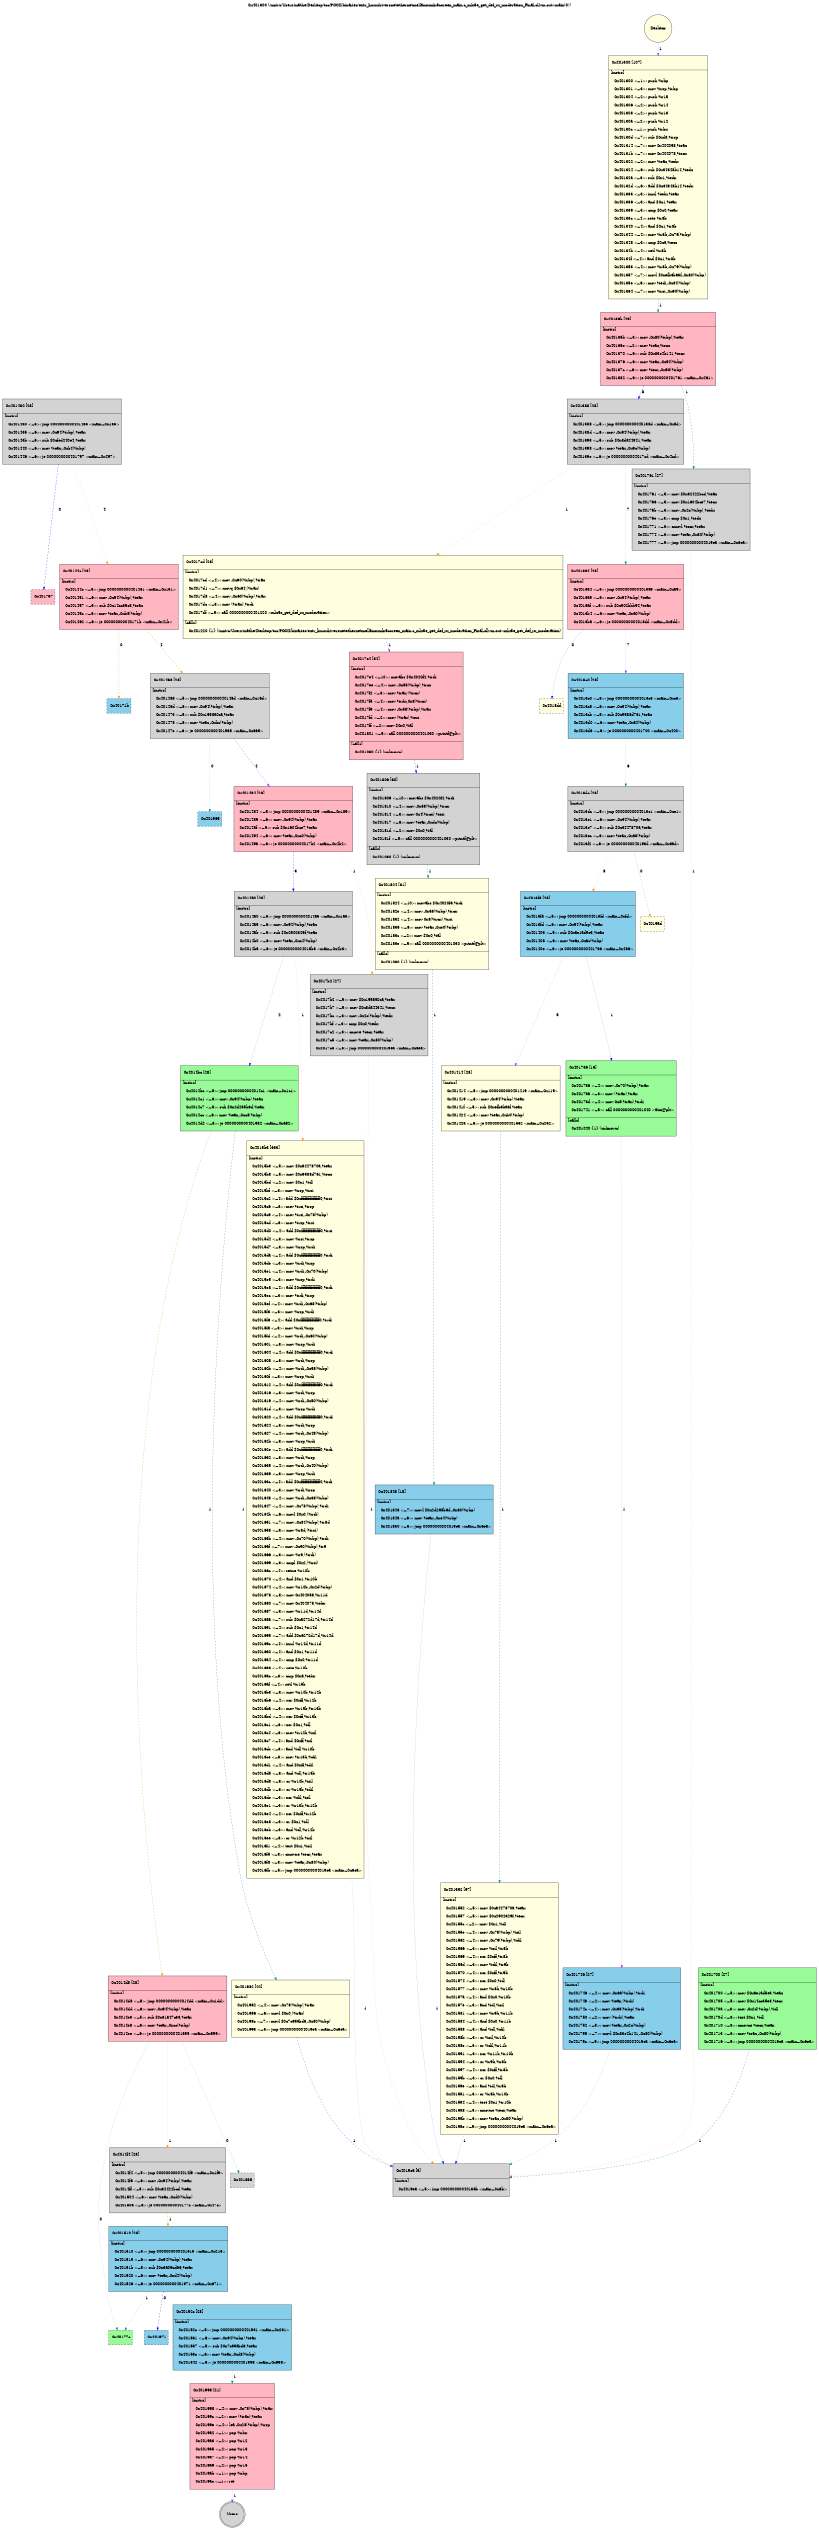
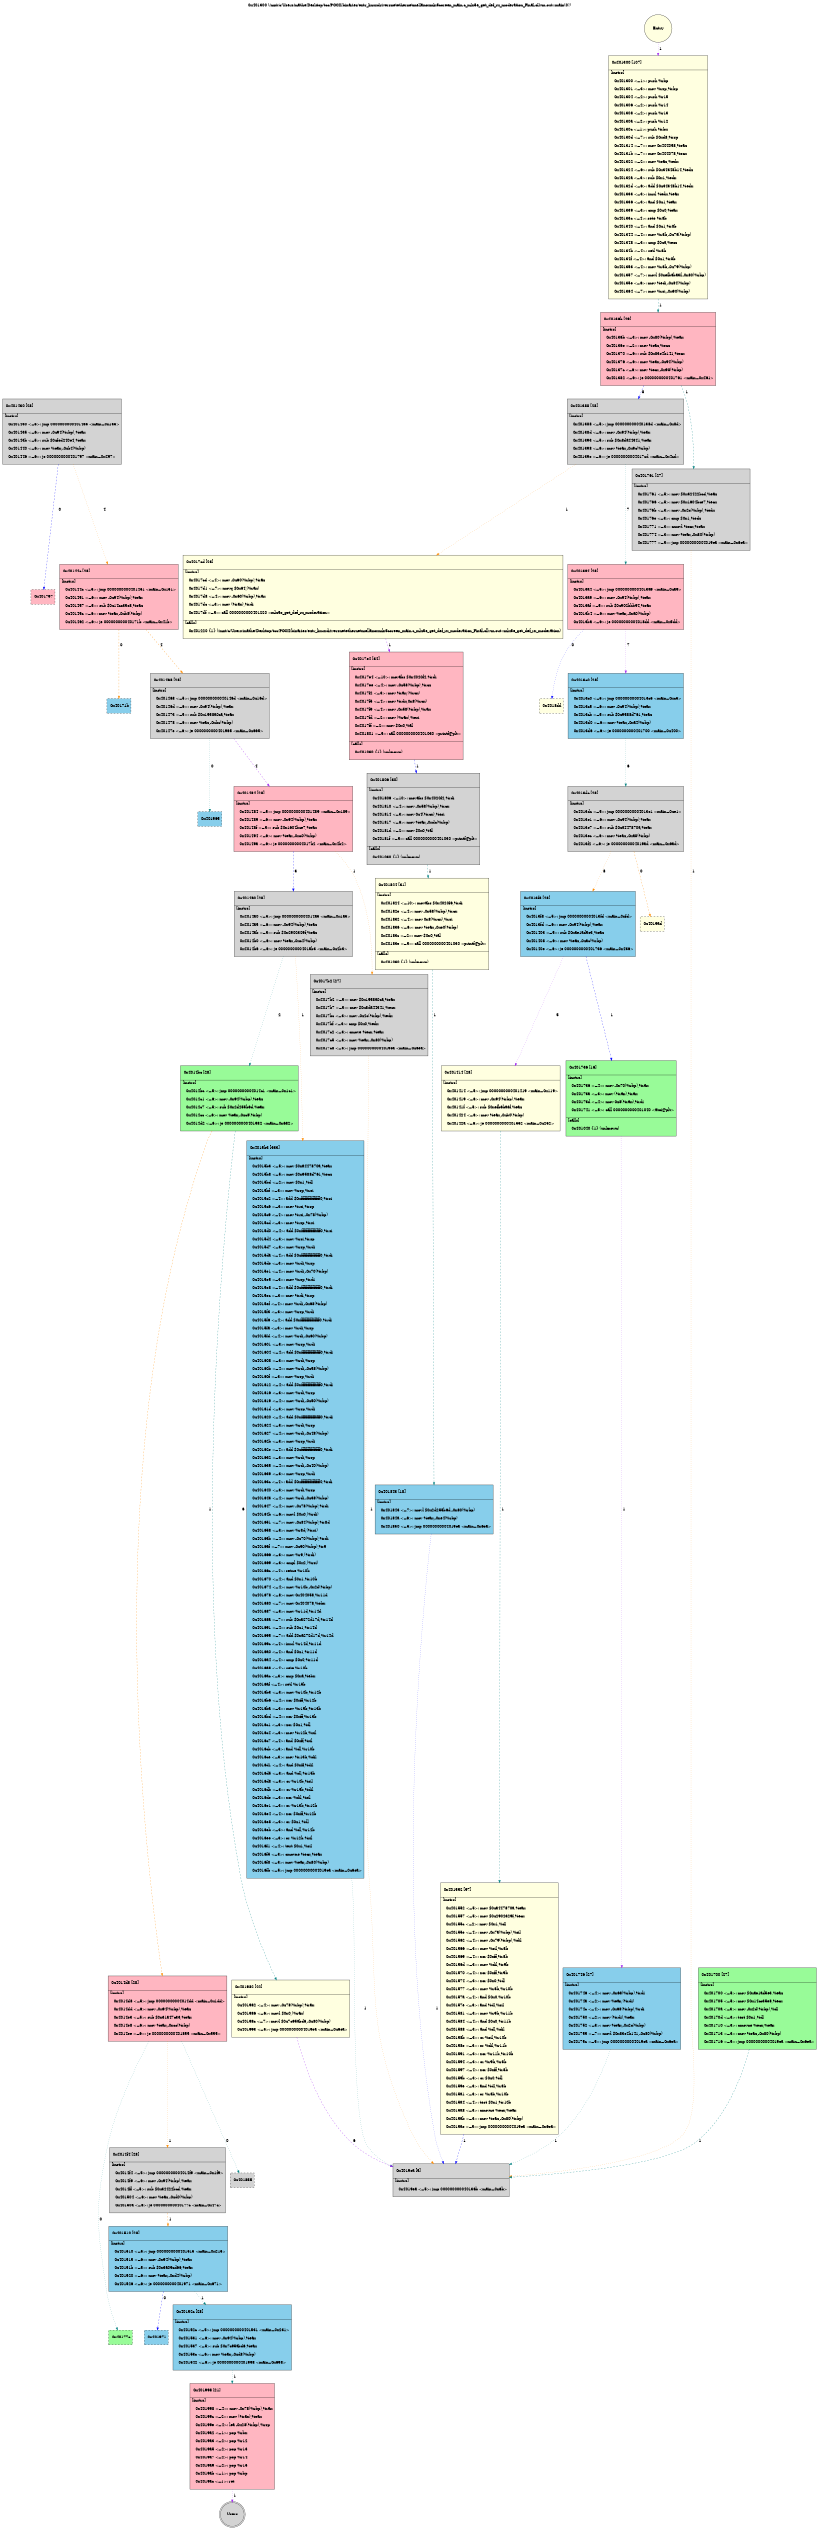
node "Desktop": label "Desktop" -> "Entry"
edge "0x4013f8 [28]" -> "0x401736 [16]": style dotted -> dashed
edge "0x4014a0 [28]" -> "0x4014bc [28]": color blue -> teal
edge "0x4014bc [28]" -> "0x401982 [22]": label " 1" -> " 6"
node "0x4015b3 [333]": fillcolor lightyellow -> skyblue
edge "0x401982 [22]" -> "0x4019ea [5]": label " 1" -> " 6"
edge "0x401552 [97]" -> "0x4019ea [5]": style dotted -> dashed
edge "0x401510 [28]" -> "0x40177c": now "0x401510 [28]" -> "0x40152c [28]"
